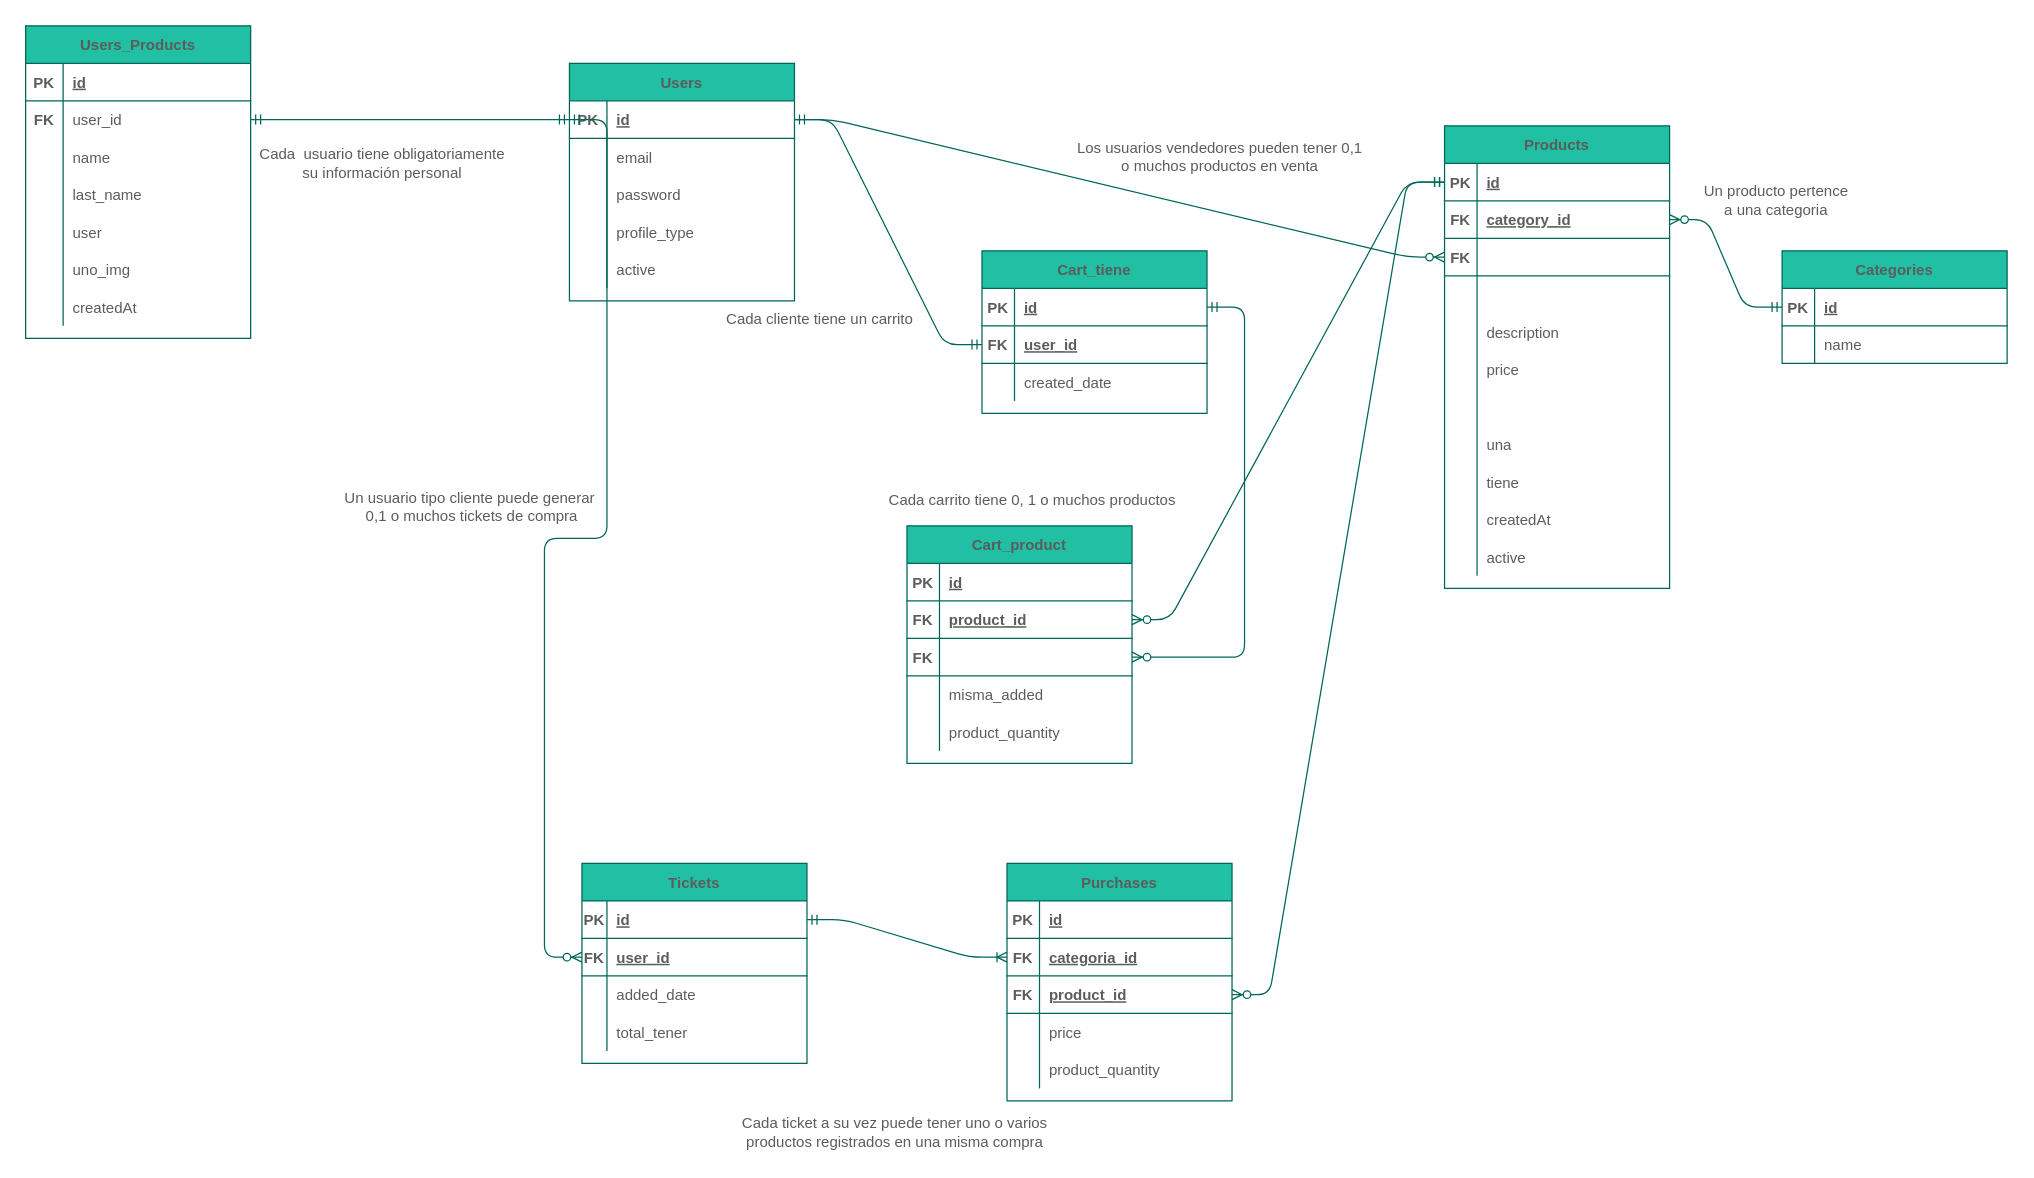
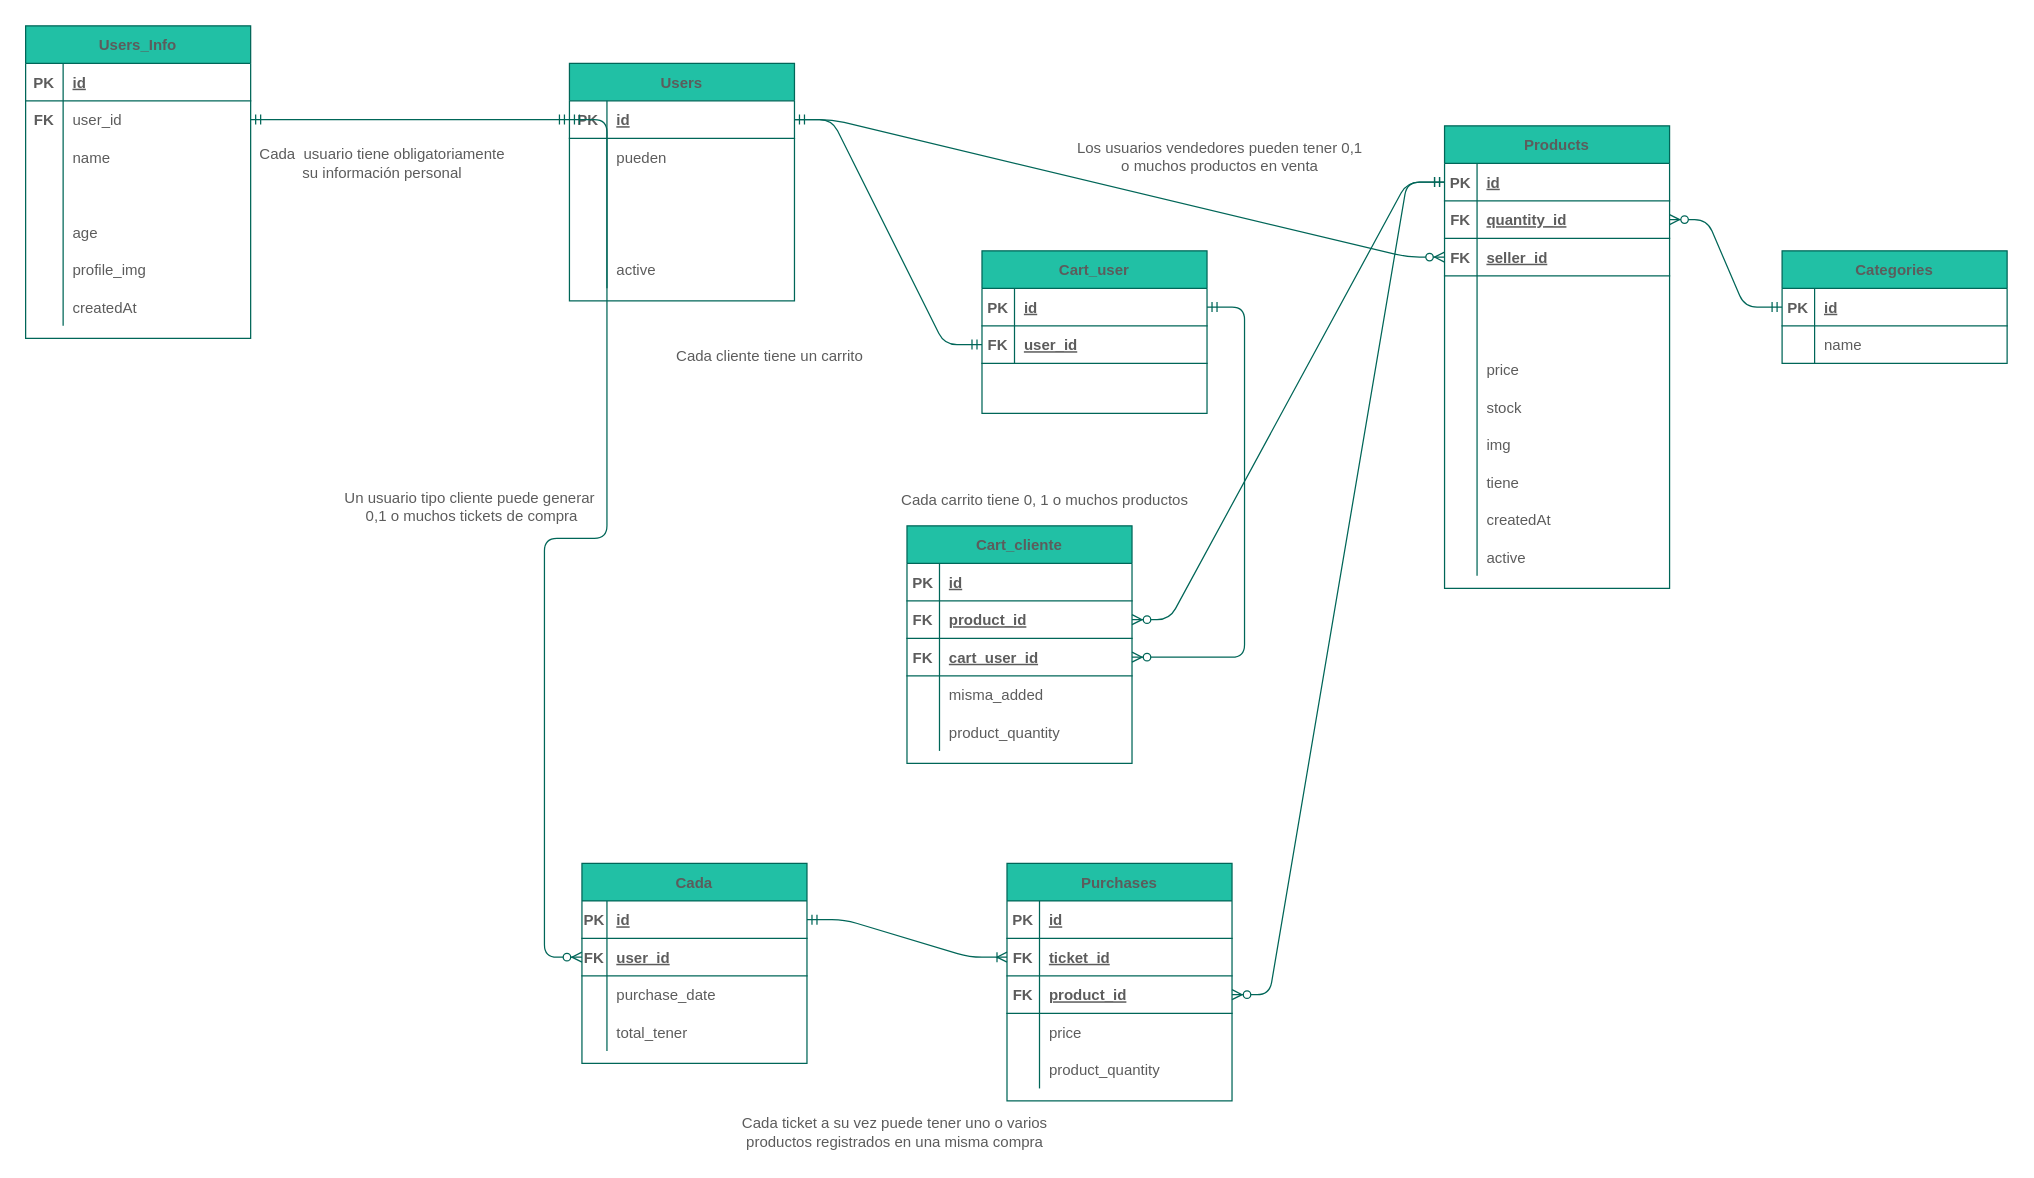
node "Users_Products": label "Users_Products" -> "Users_Info"
node "email": label "email" -> "pueden"
node "last_name": removed
node "password": removed
node "Un producto pertence a una categoria": removed
node "category_id": label "category_id" -> "quantity_id"
node "profile_type": removed
node "user": label "user" -> "age"
node "seller_id": added
node "uno_img": label "uno_img" -> "profile_img"
node "Cart_tiene": label "Cart_tiene" -> "Cart_user"
node "Cada cliente tiene un carrito": moved (819, 319) -> (769, 357)
node "description": removed
node "created_date": removed
node "stock": added
node "una": label "una" -> "img"
node "Cada carrito tiene 0, 1 o muchos productos": moved (1032, 501) -> (1044, 501)
node "Cart_product": label "Cart_product" -> "Cart_cliente"
node "cart_user_id": added
node "Tickets": label "Tickets" -> "Cada"
node "categoria_id": label "categoria_id" -> "ticket_id"
node "added_date": label "added_date" -> "purchase_date"
